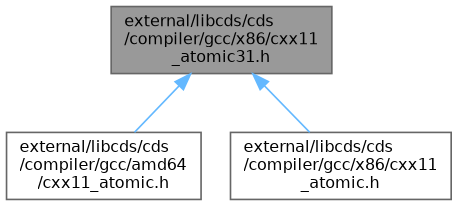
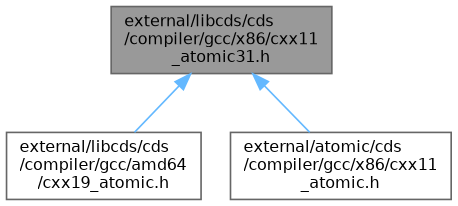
node "external/libcds/cds /compiler/gcc/amd64 /cxx11_atomic.h": label "external/libcds/cds /compiler/gcc/amd64 /cxx11_atomic.h" -> "external/libcds/cds /compiler/gcc/amd64 /cxx19_atomic.h"
node "external/libcds/cds /compiler/gcc/x86/cxx11 _atomic.h": label "external/libcds/cds /compiler/gcc/x86/cxx11 _atomic.h" -> "external/atomic/cds /compiler/gcc/x86/cxx11 _atomic.h"
